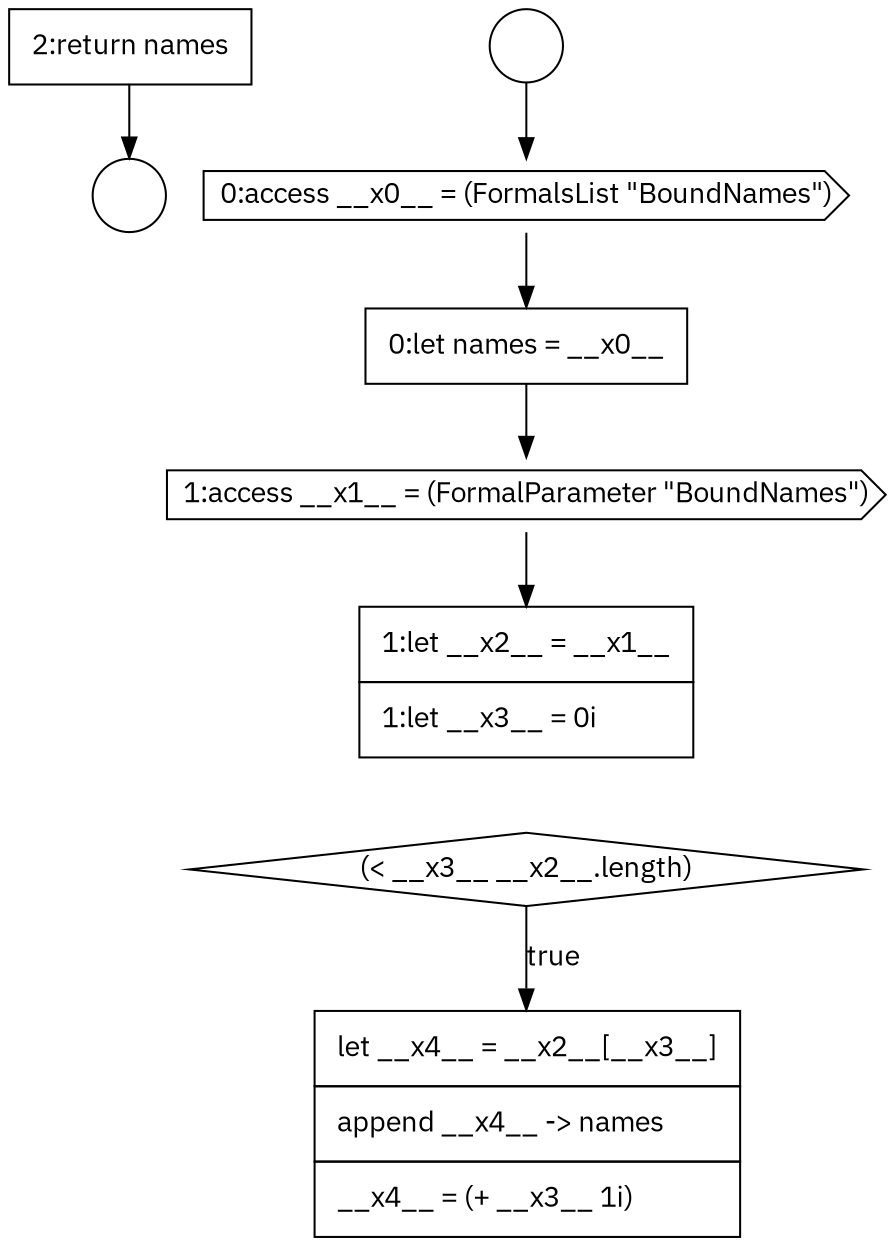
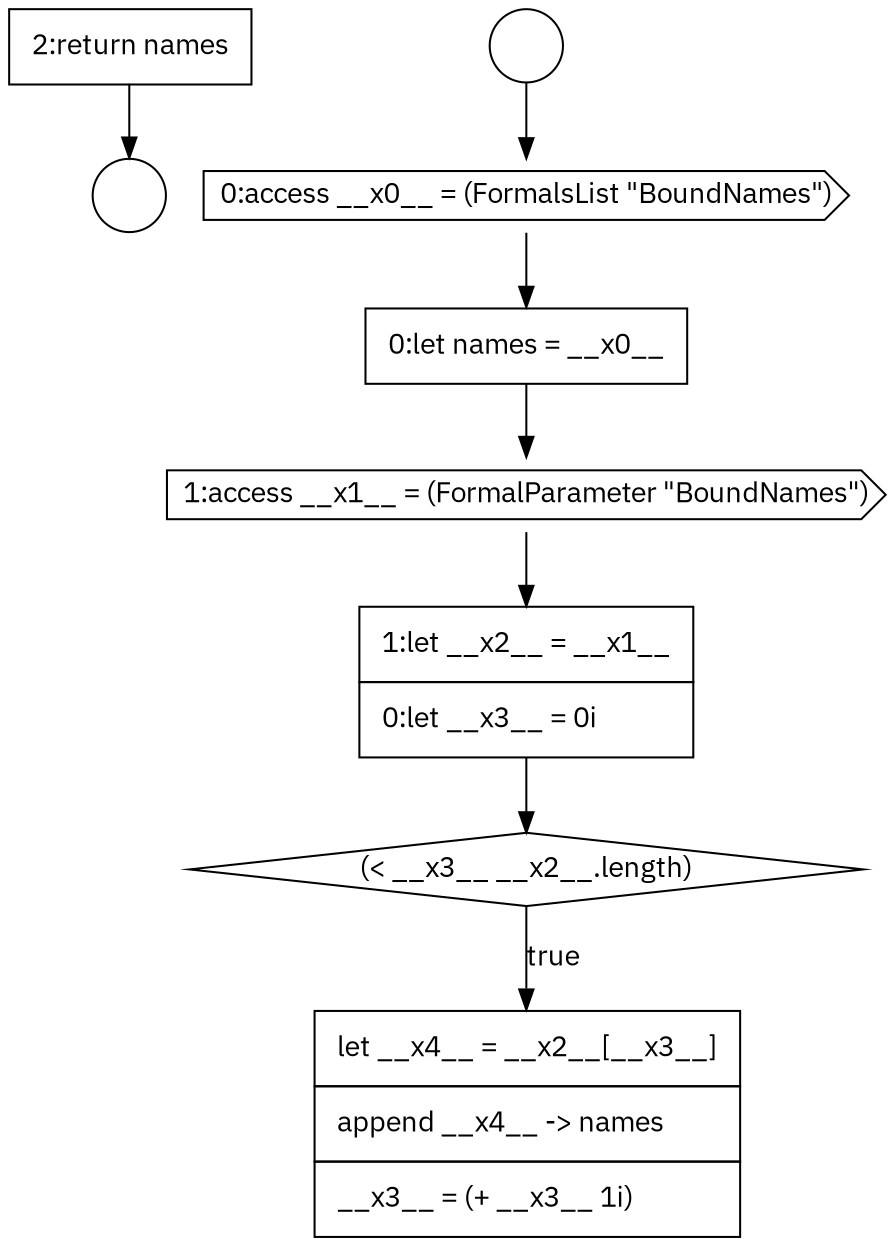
node "1:let __x2__ = __x1__": text "1:let __x3__ = 0i" -> "0:let __x3__ = 0i"
edge "1:let __x2__ = __x1__" -> "(< __x3__ __x2__.length)": added
node "let __x4__ = __x2__[__x3__]": text "__x4__ = (+ __x3__ 1i)" -> "__x3__ = (+ __x3__ 1i)"
